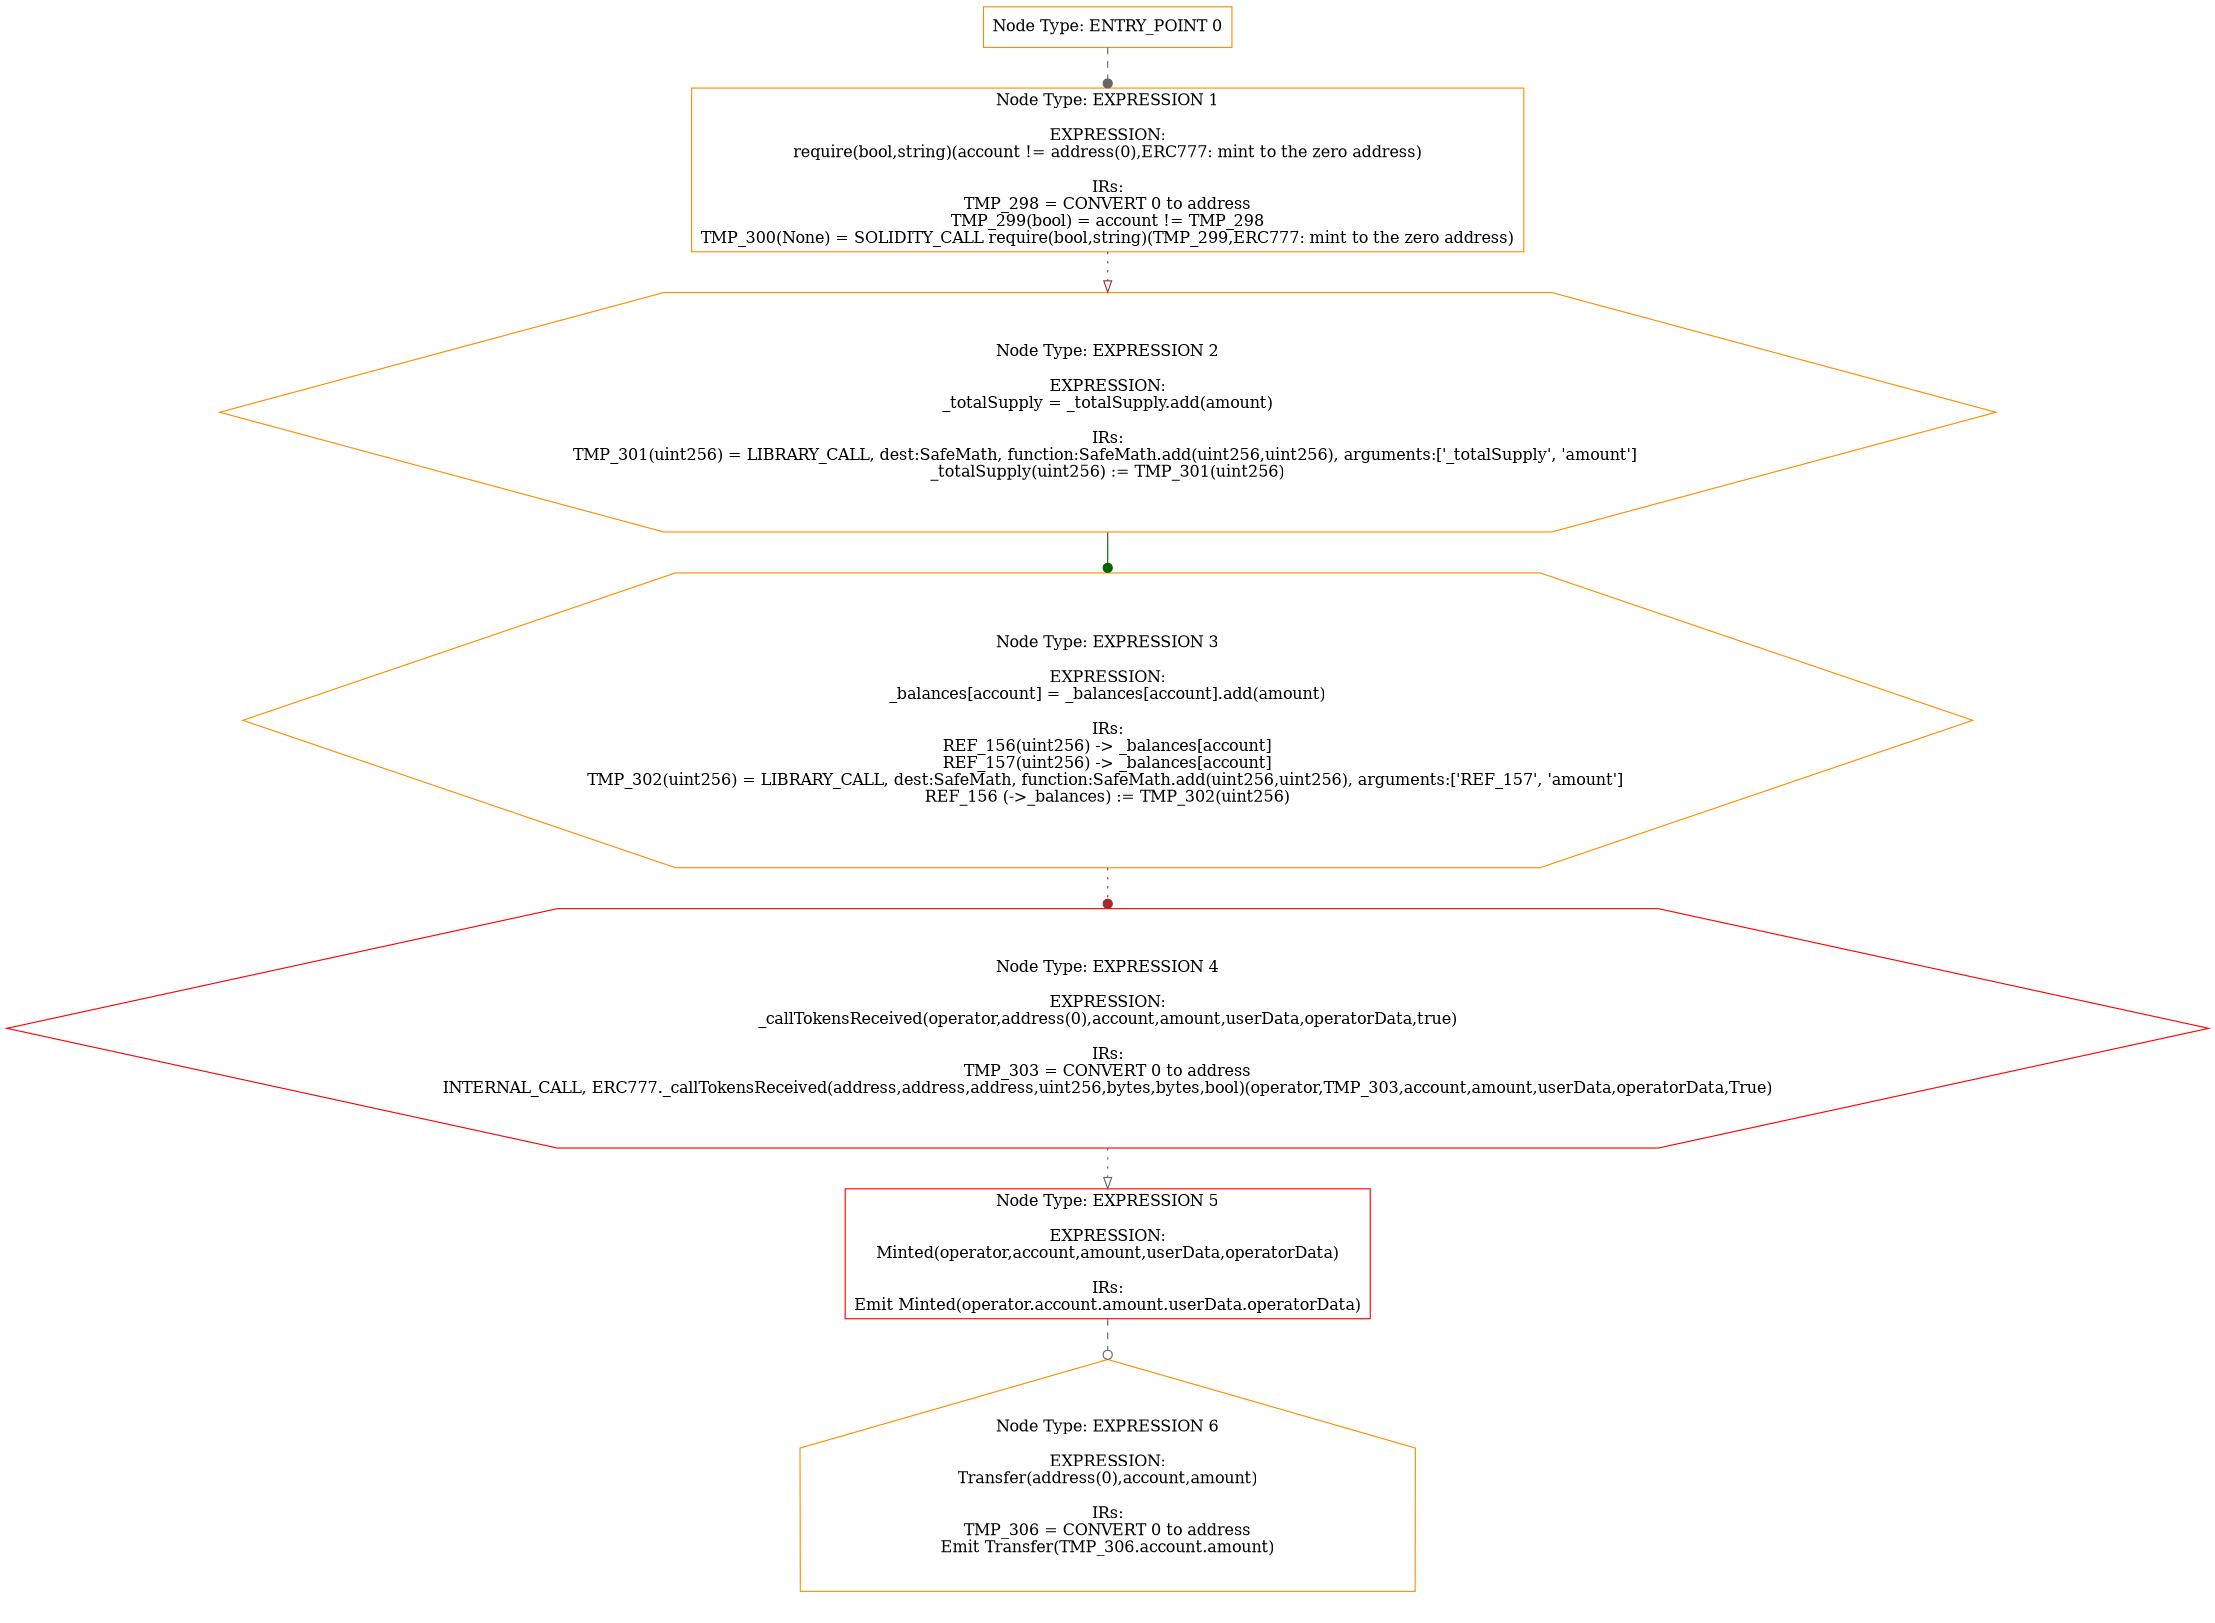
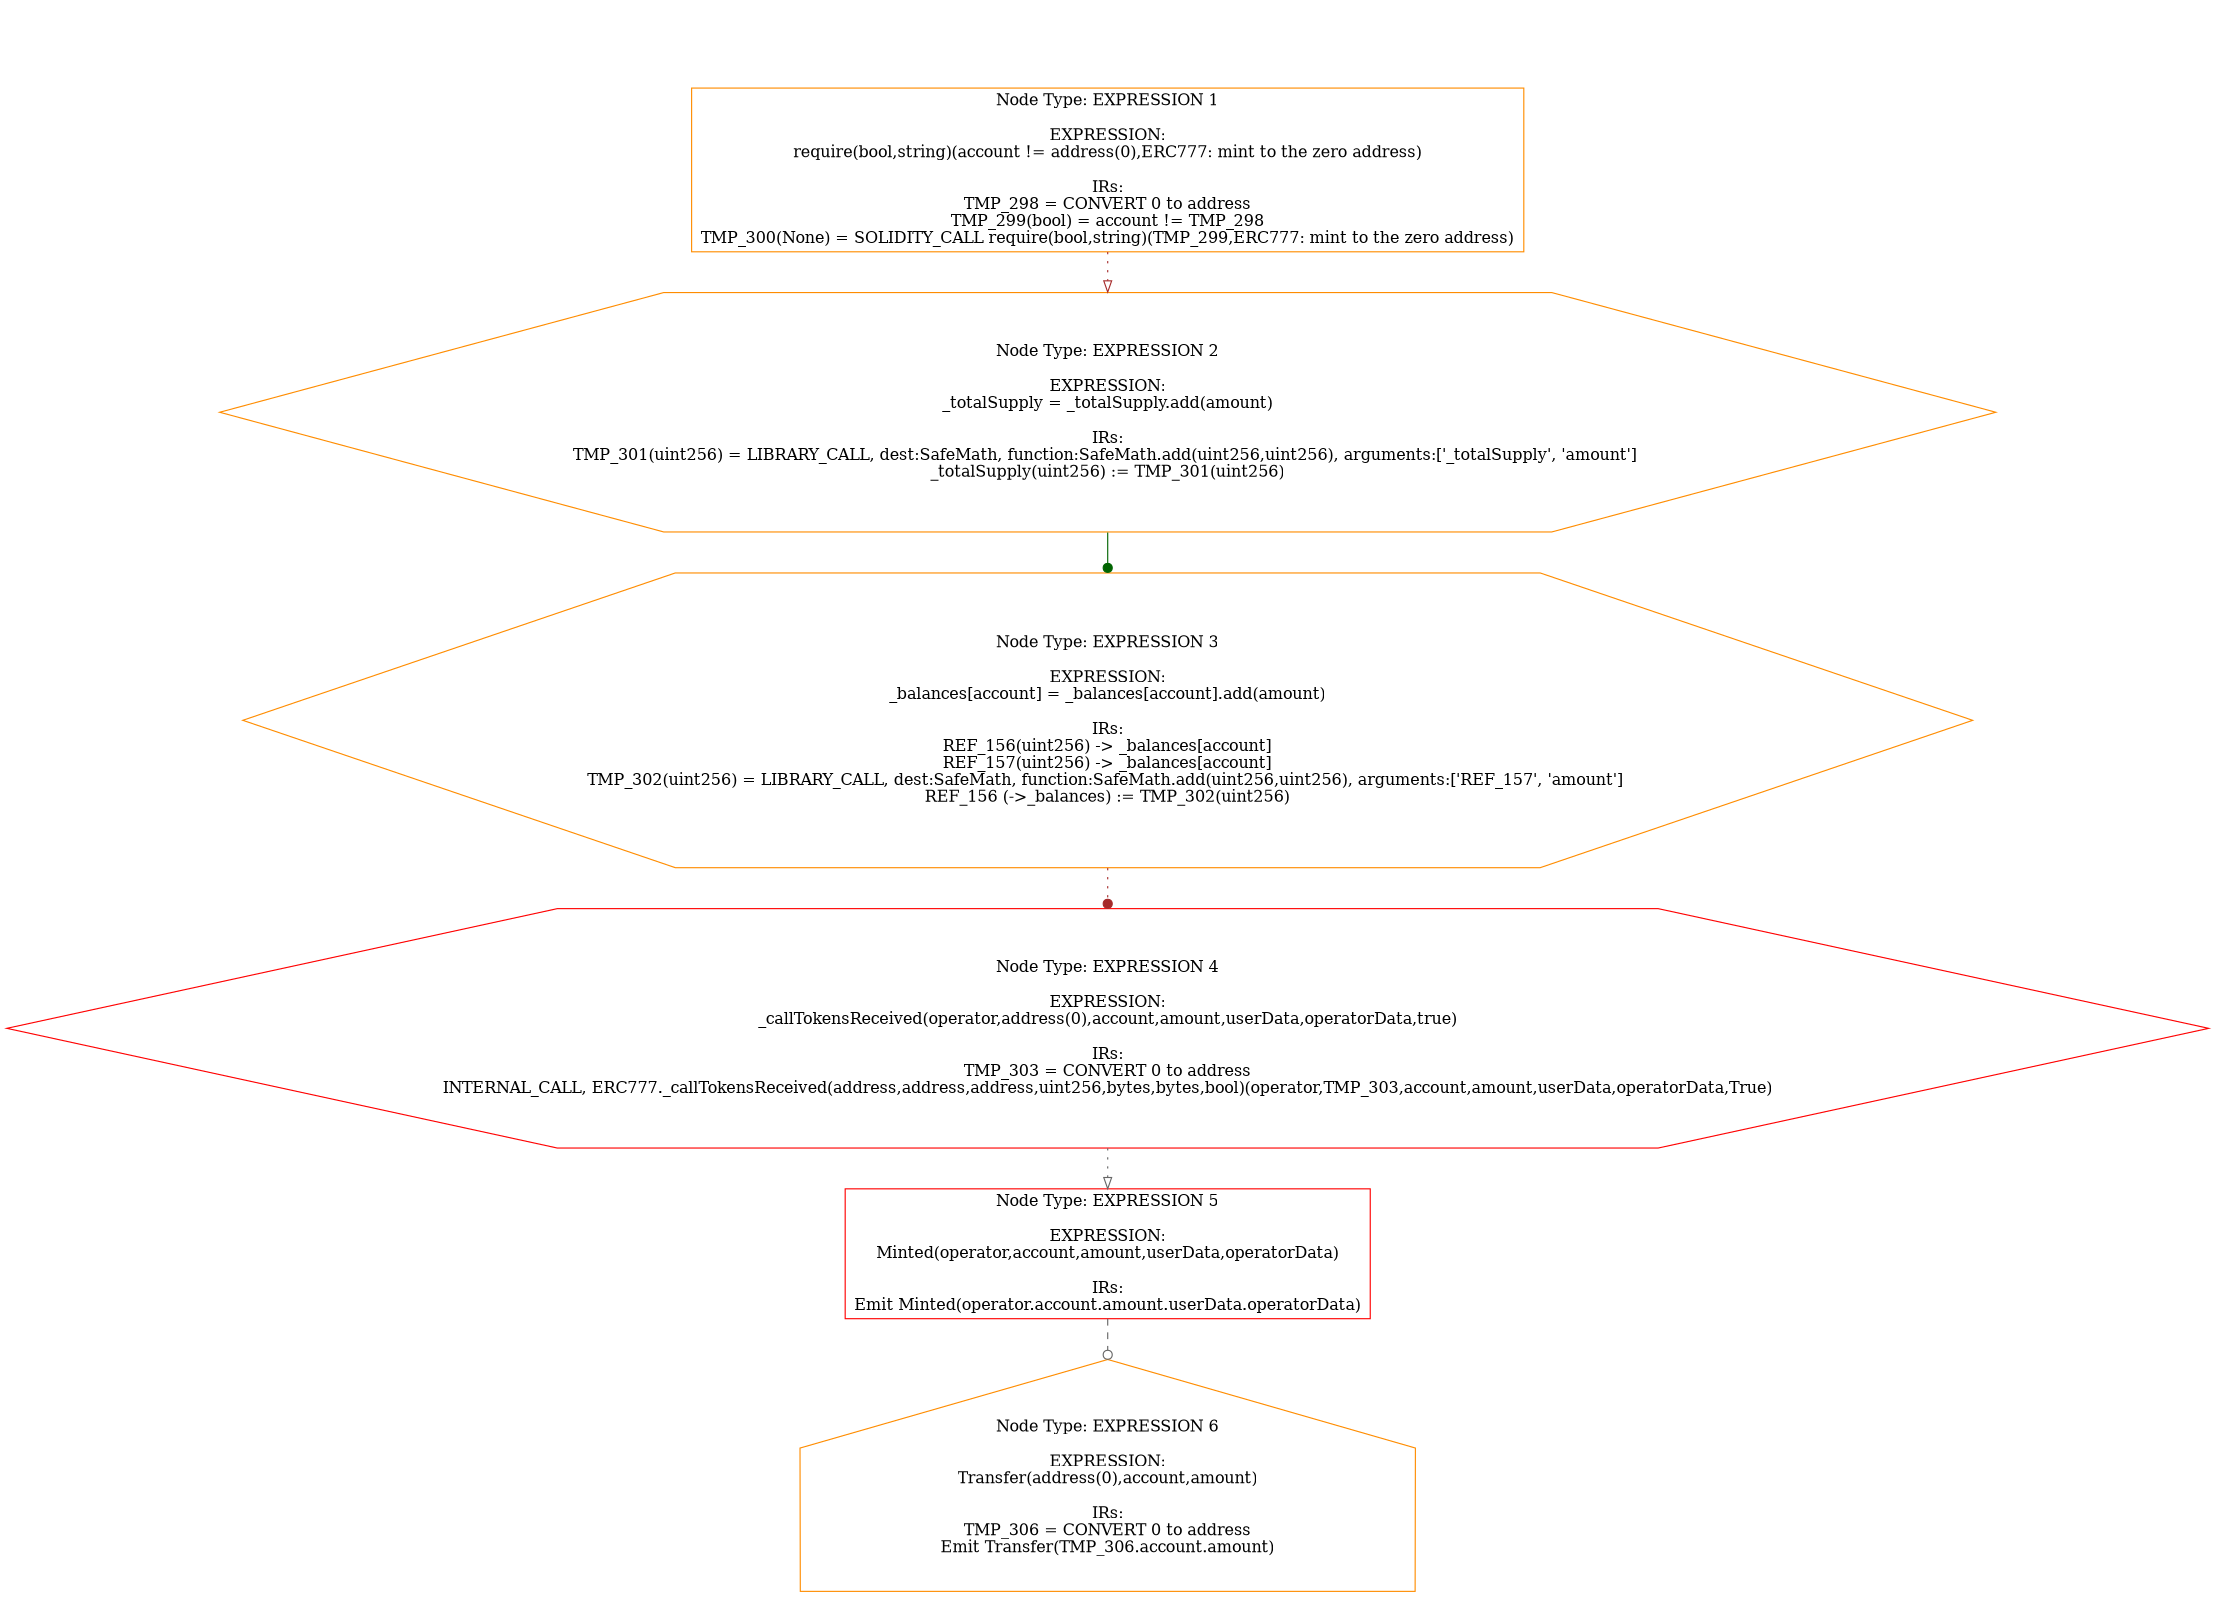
node "Node Type: ENTRY_POINT 0": removed
